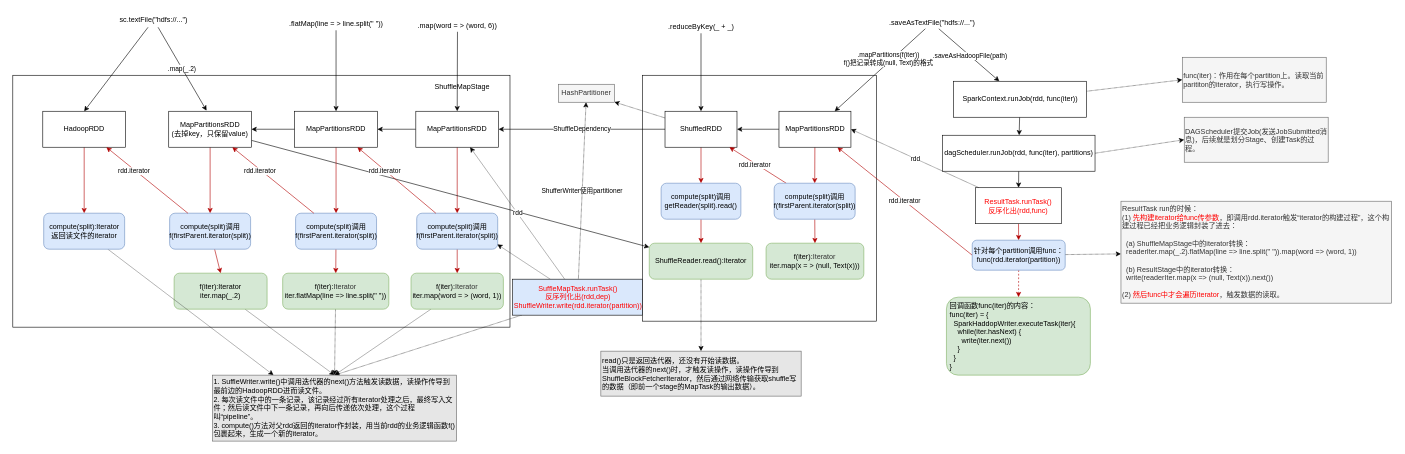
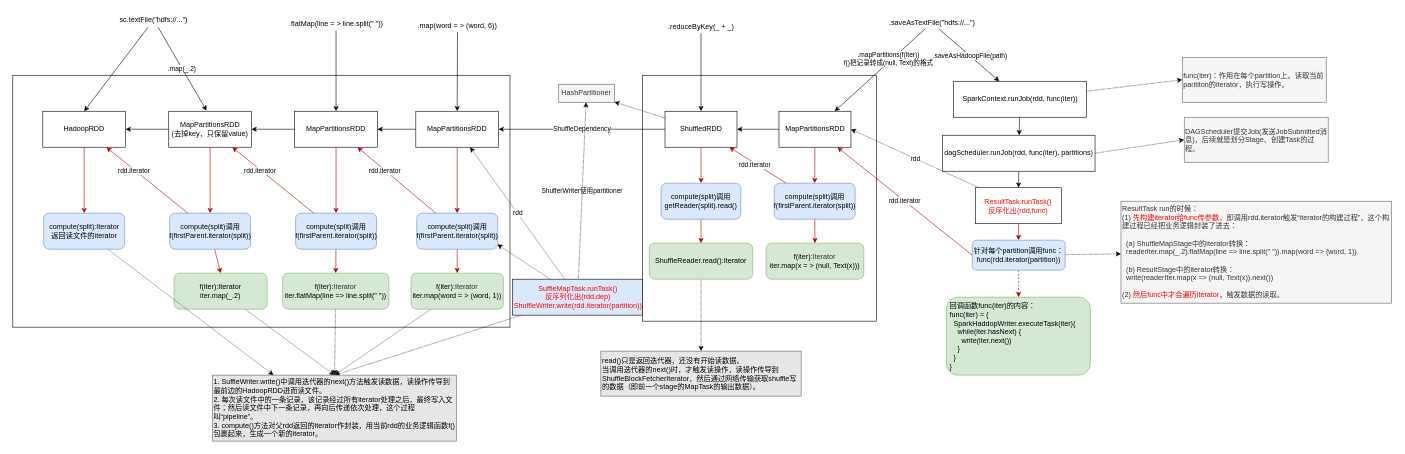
node "ShuffleMapStage": removed
edge "MapPartitionsRDD (去掉key，只保留value)" -> "ShuffleReader.read():Iterator": now "MapPartitionsRDD (去掉key，只保留value)" -> "HadoopRDD"
